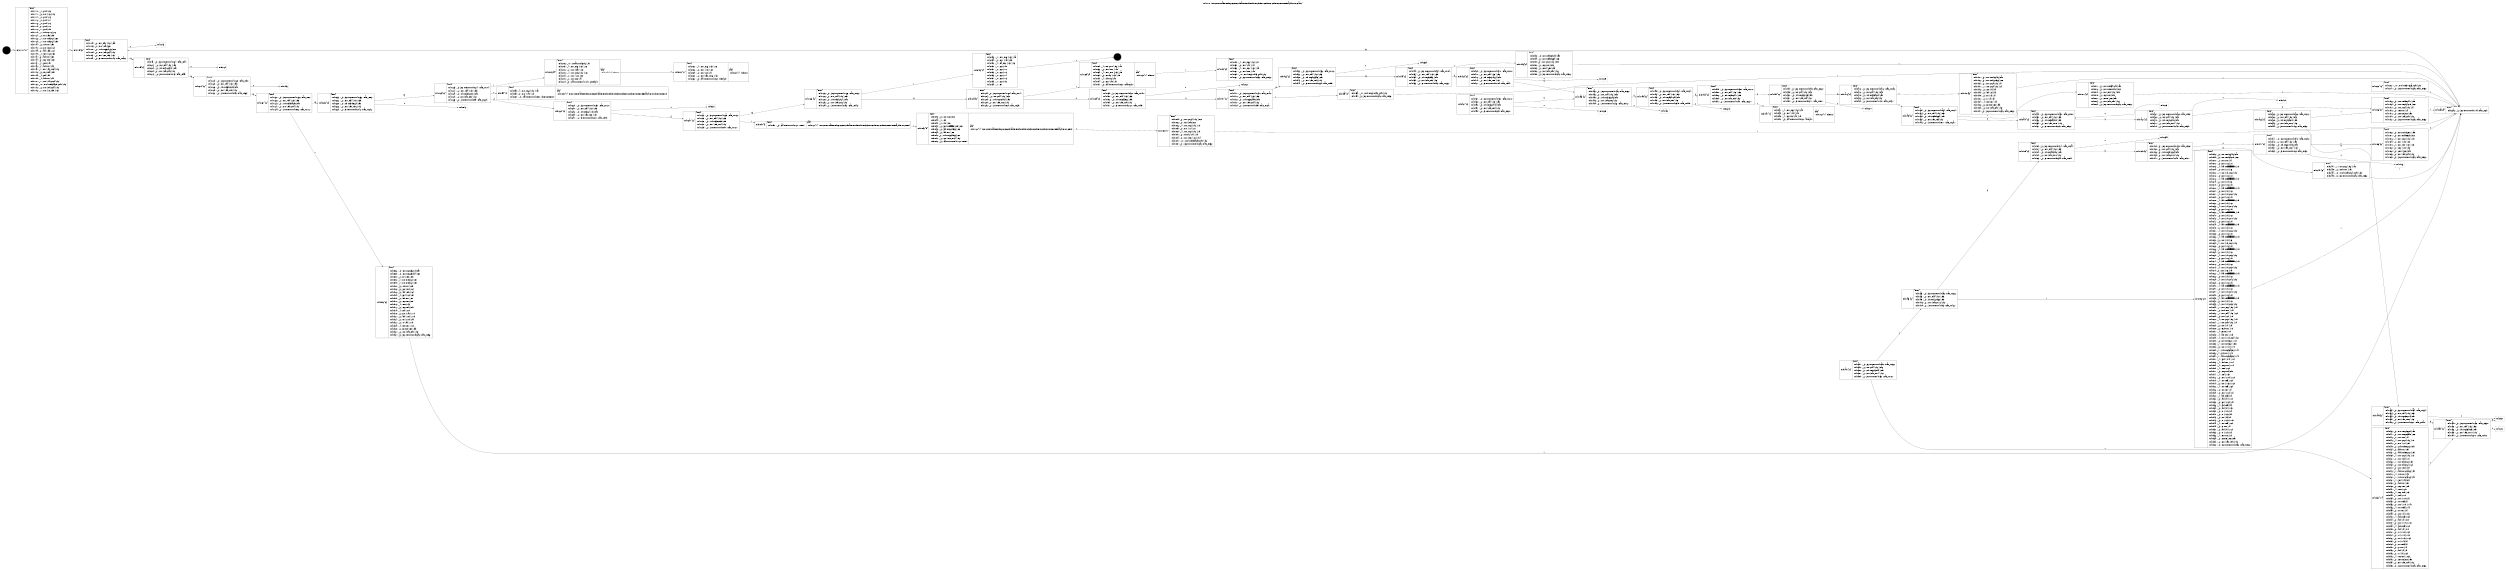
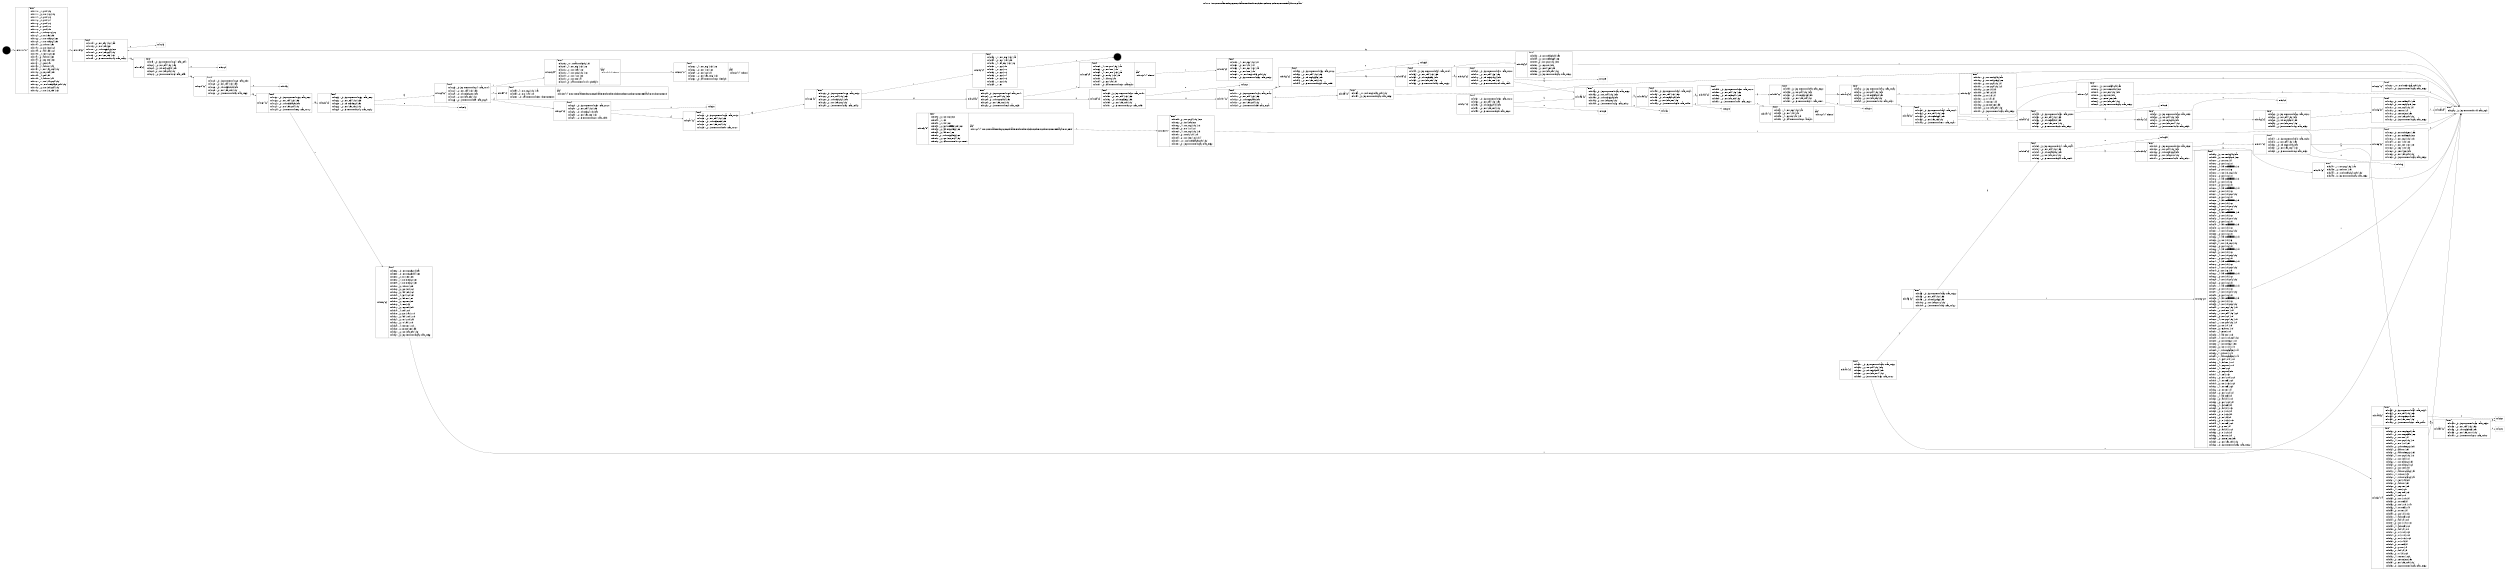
edge "0x401a67 [28]" -> "0x401d68 [30]": now "0x401a67 [28]" -> "0x401a83 [28]"
edge "0x4022f2" -> "0x401a4b [28]": reversed
node "0x401e90 [5]": removed
edge "0x401f3c [174]" -> "0x401abb [28]": now "0x401f3c [174]" -> "0x4025a8 [5]"
